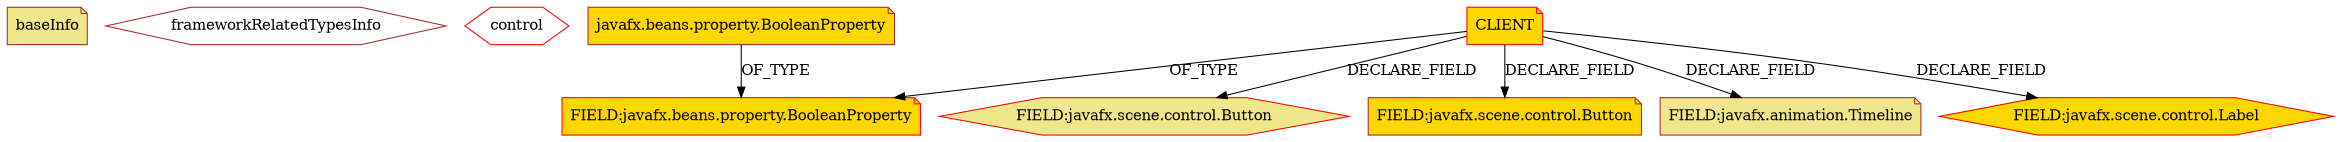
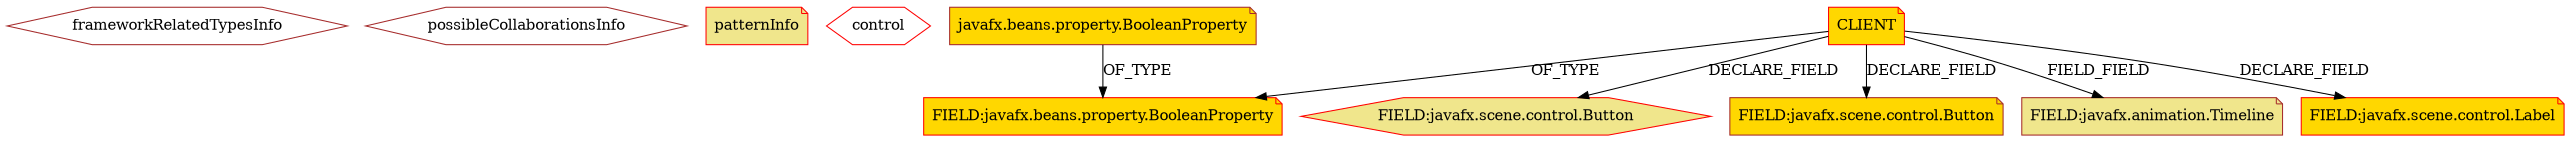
node "baseInfo": removed
node "possibleCollaborationsInfo": added
node "patternInfo": added
edge "CLIENT" -> "FIELD:javafx.animation.Timeline": label "DECLARE_FIELD" -> "FIELD_FIELD"
node "FIELD:javafx.scene.control.Label": shape hexagon -> note
